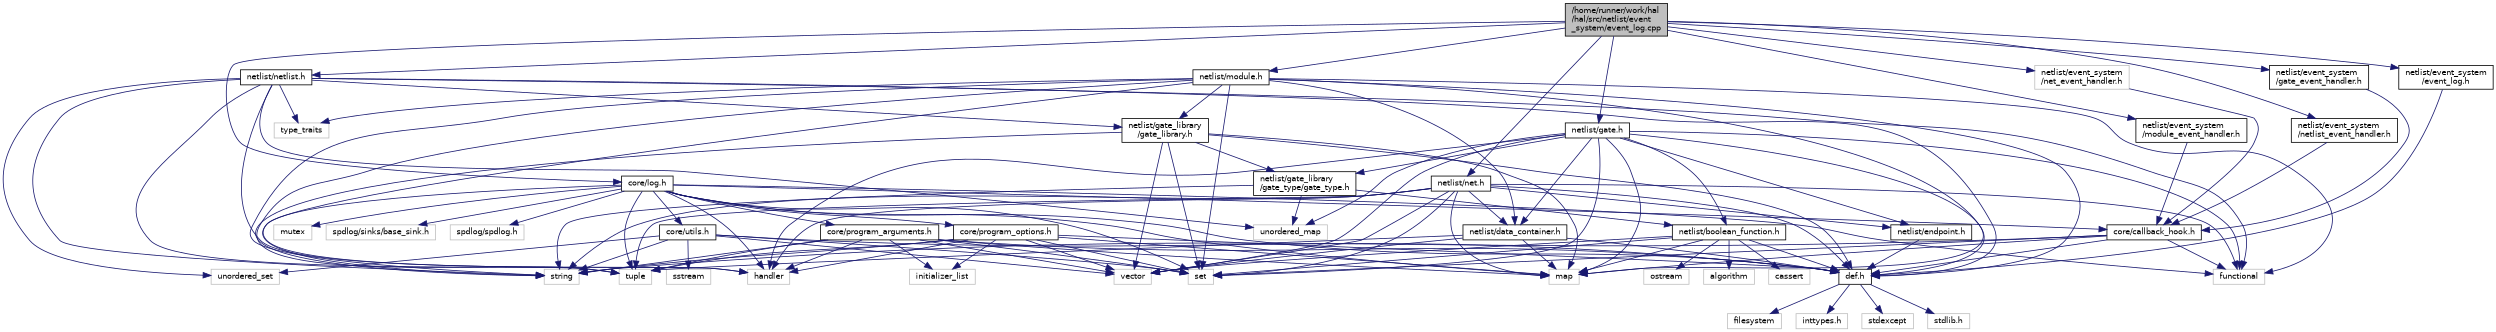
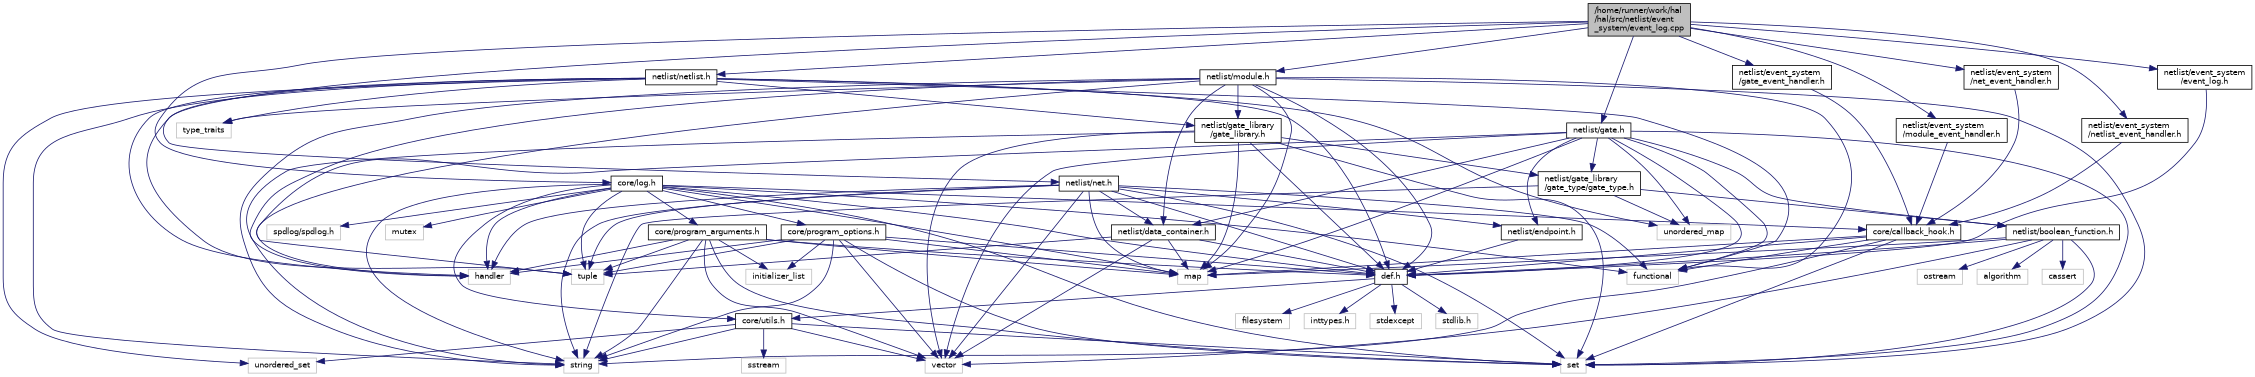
node "netlist/event_system /net_event_handler.h": color grey75 -> black
node "spdlog/sinks/base_sink.h": removed
edge "core/utils.h" -> "def.h": reversed
